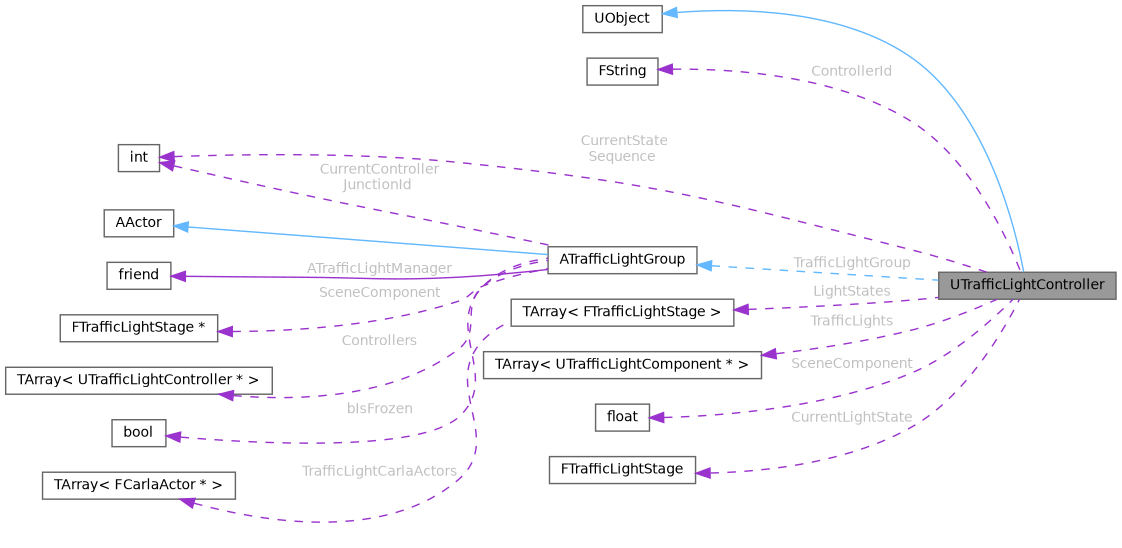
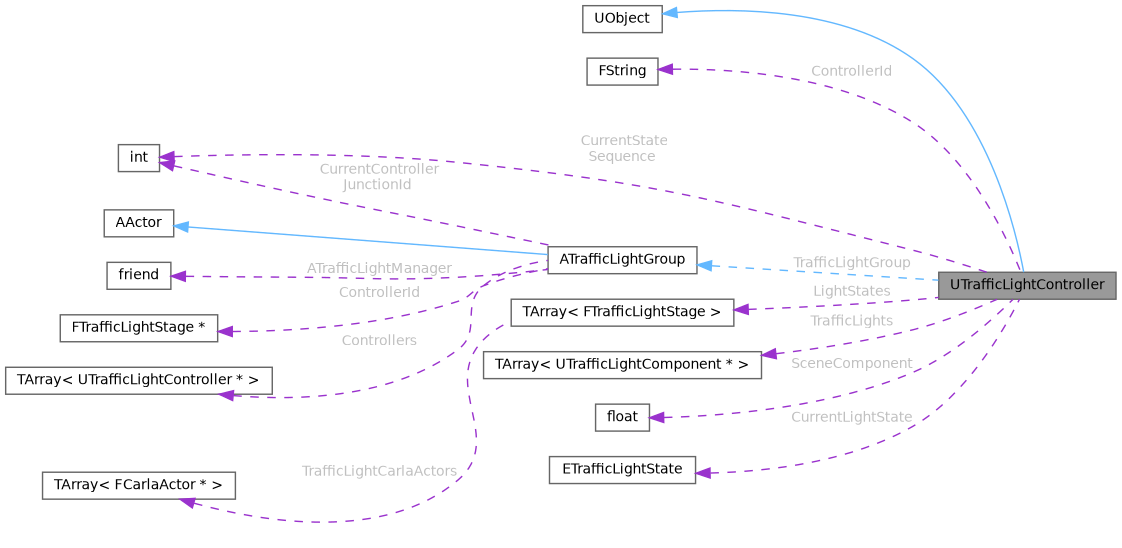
edge "ATrafficLightGroup" -> "friend": style solid -> dashed
edge "ATrafficLightGroup" -> "FTrafficLightStage *": label " SceneComponent" -> " ControllerId"
node "bool": removed
node "FTrafficLightStage": label "FTrafficLightStage" -> "ETrafficLightState"
